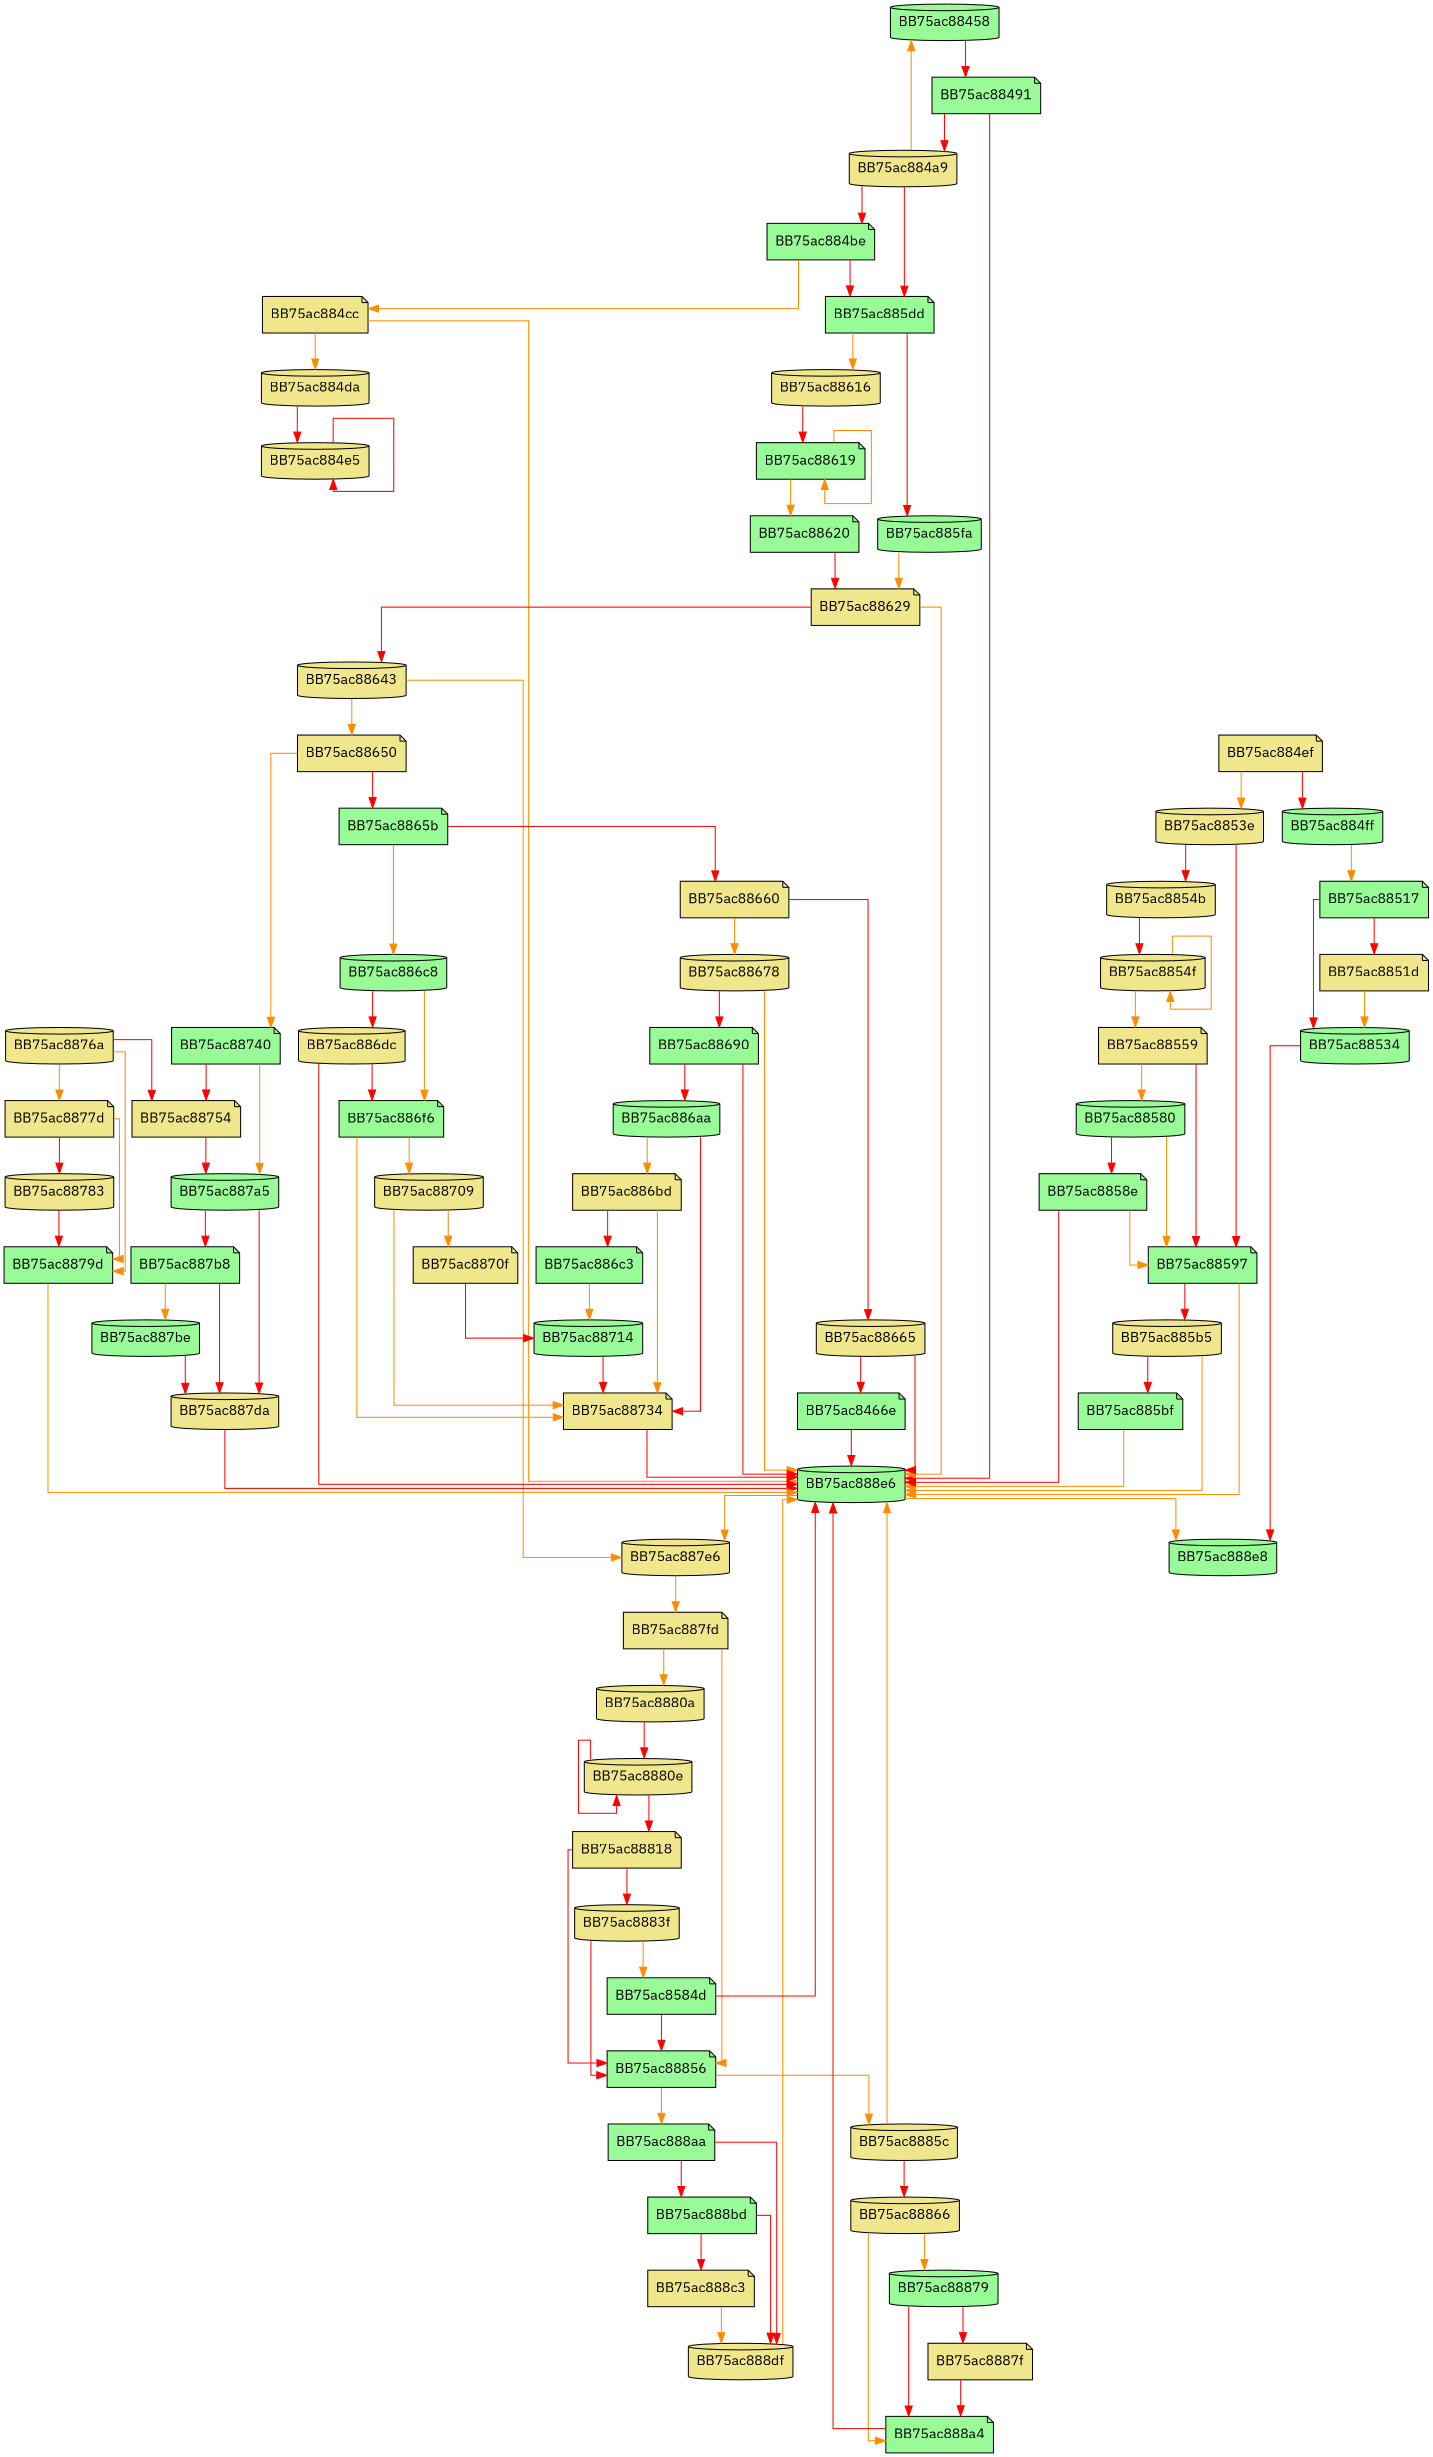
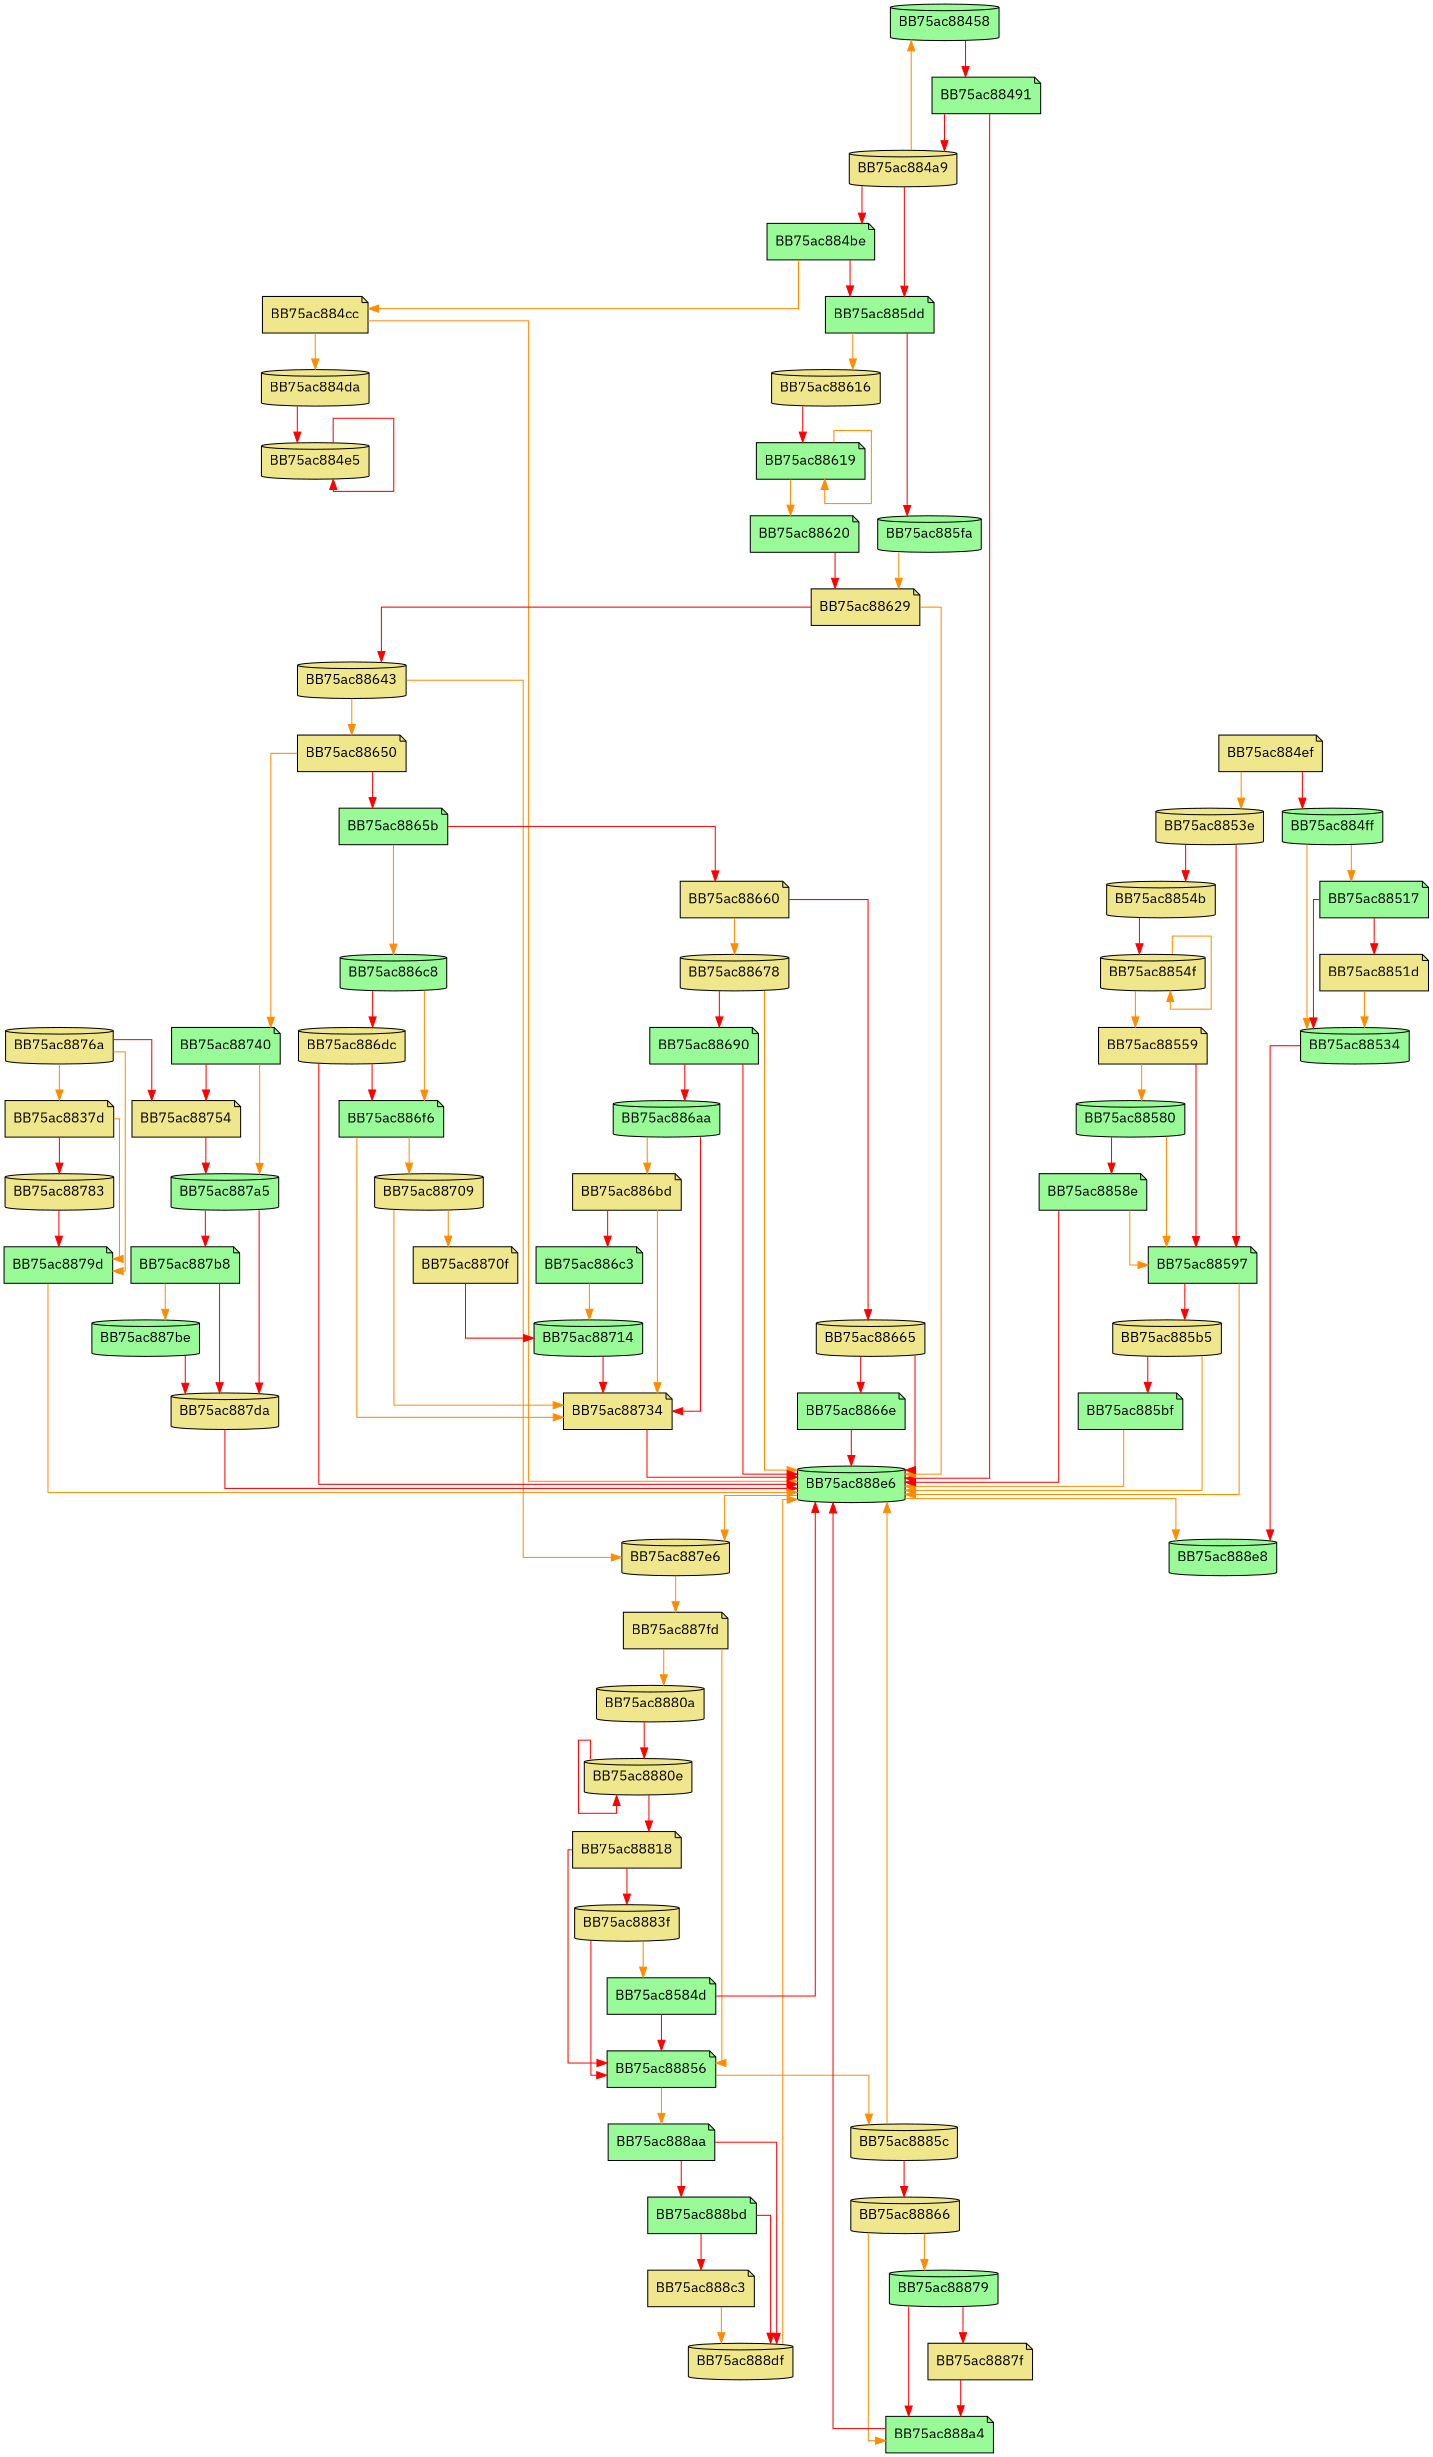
edge "BB75ac884ff" -> "BB75ac88534": added
node "BB75ac8877d": label "BB75ac8877d" -> "BB75ac8837d"
node "BB75ac8466e": label "BB75ac8466e" -> "BB75ac8866e"
